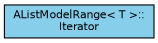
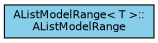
node "AListModelRange< T >:: Iterator": label "AListModelRange< T >:: Iterator" -> "AListModelRange< T >:: AListModelRange"
